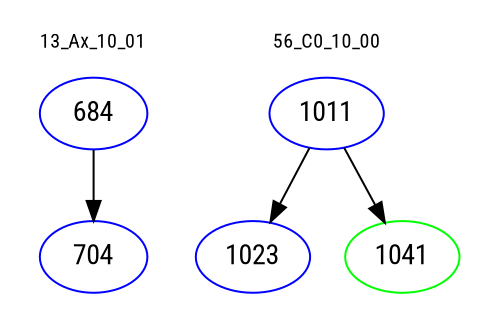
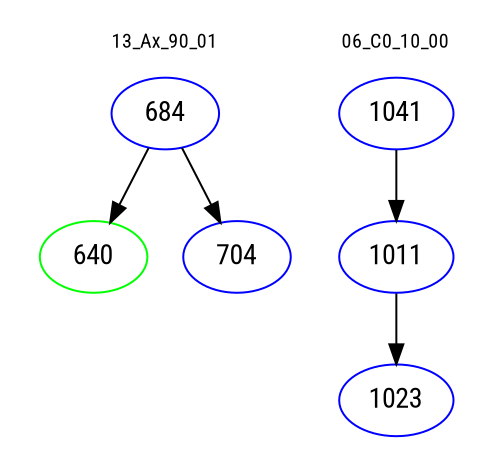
cluster "13_Ax_10_01": label "13_Ax_10_01" -> "13_Ax_90_01"
cluster "56_C0_10_00": label "56_C0_10_00" -> "06_C0_10_00"
edge "1011" -> "1041": reversed
node "640": added
node "1041": color green -> blue
